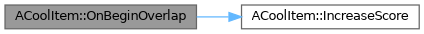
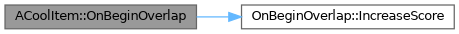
node "ACoolItem::IncreaseScore": label "ACoolItem::IncreaseScore" -> "OnBeginOverlap::IncreaseScore"
